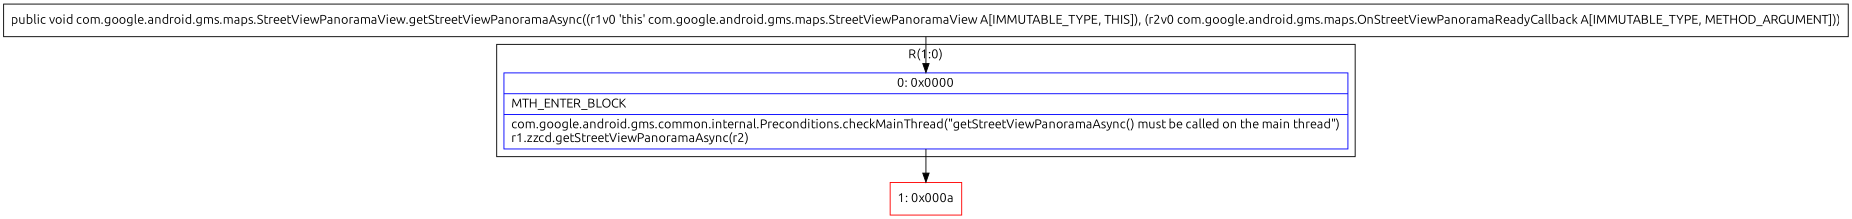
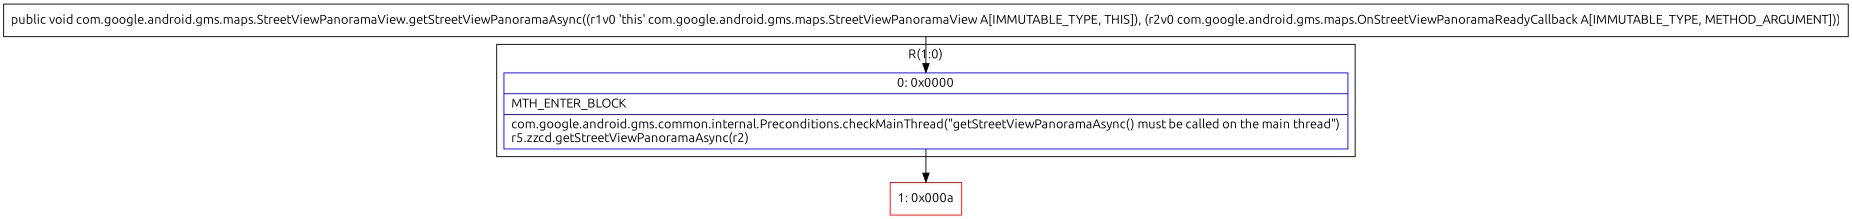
node "0: 0x0000": text "r1.zzcd.getStreetViewPanoramaAsync(r2)" -> "r5.zzcd.getStreetViewPanoramaAsync(r2)"
